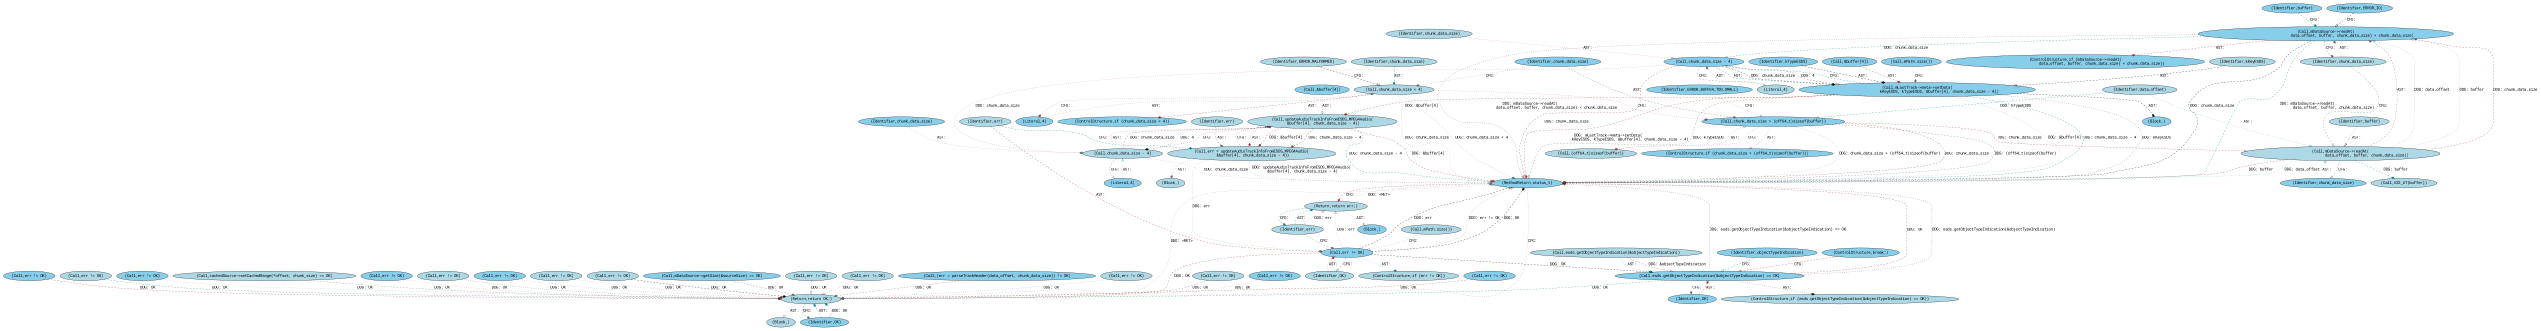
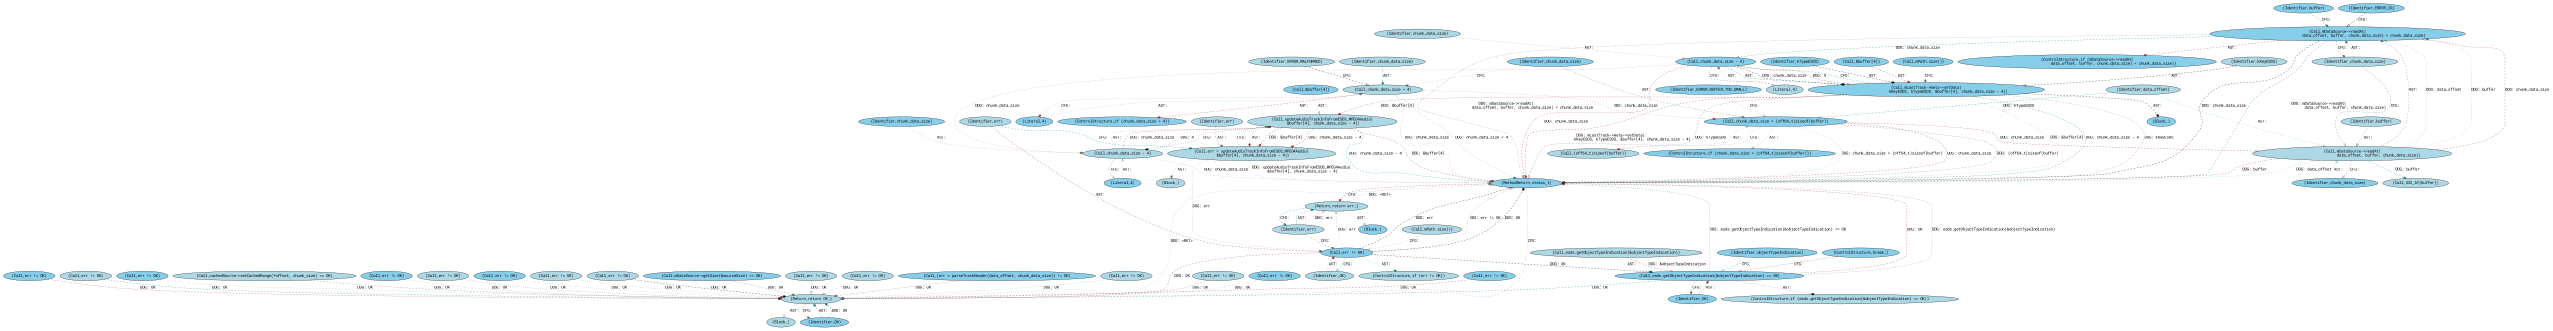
edge "(Call,chunk_data_size < 4)" -> "(Call,chunk_data_size > (off64_t)sizeof(buffer))": label "CFG: " -> "DDG: chunk_data_size"
